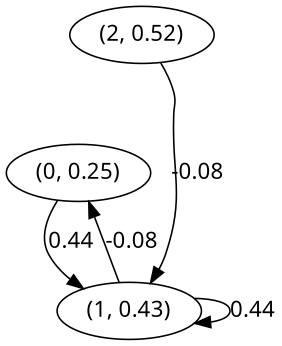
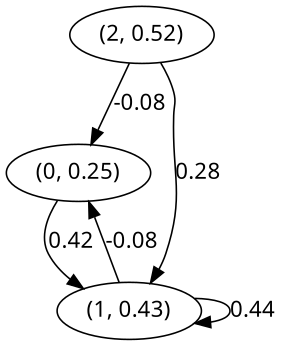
edge "(2, 0.52)" -> "(0, 0.25)": added, label "-0.08"
edge "(2, 0.52)" -> "(1, 0.43)": label "-0.08" -> "0.28"
edge "(0, 0.25)" -> "(1, 0.43)": label "0.44" -> "0.42"
